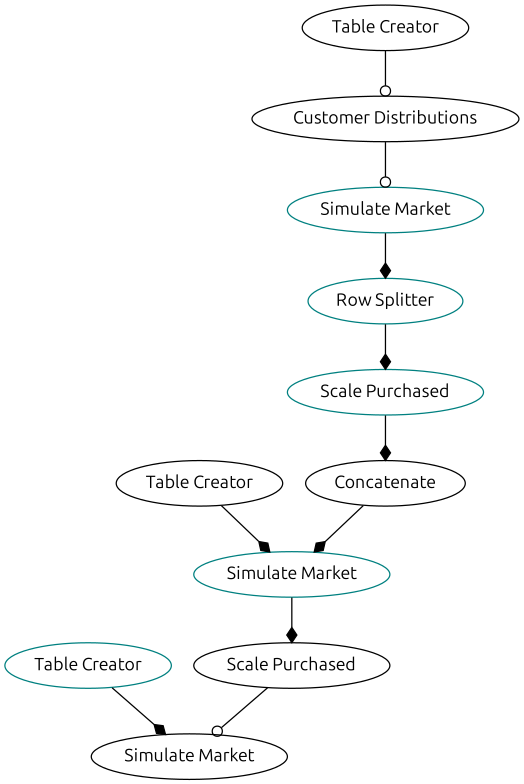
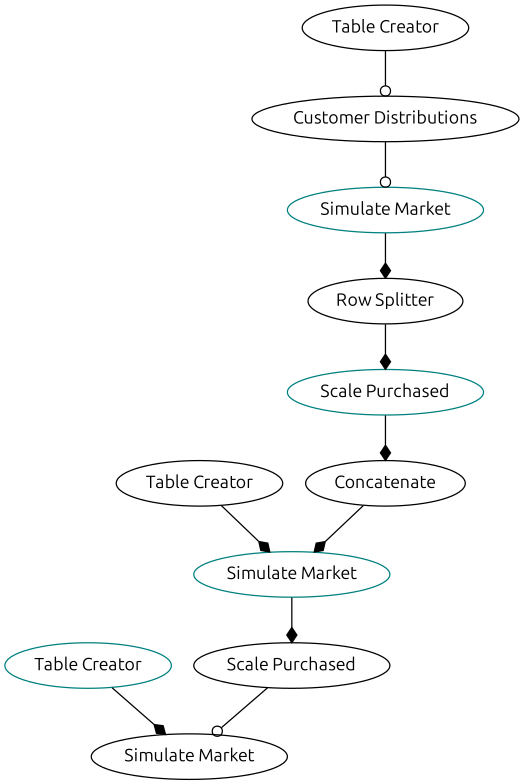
node "Row Splitter": color teal -> black
